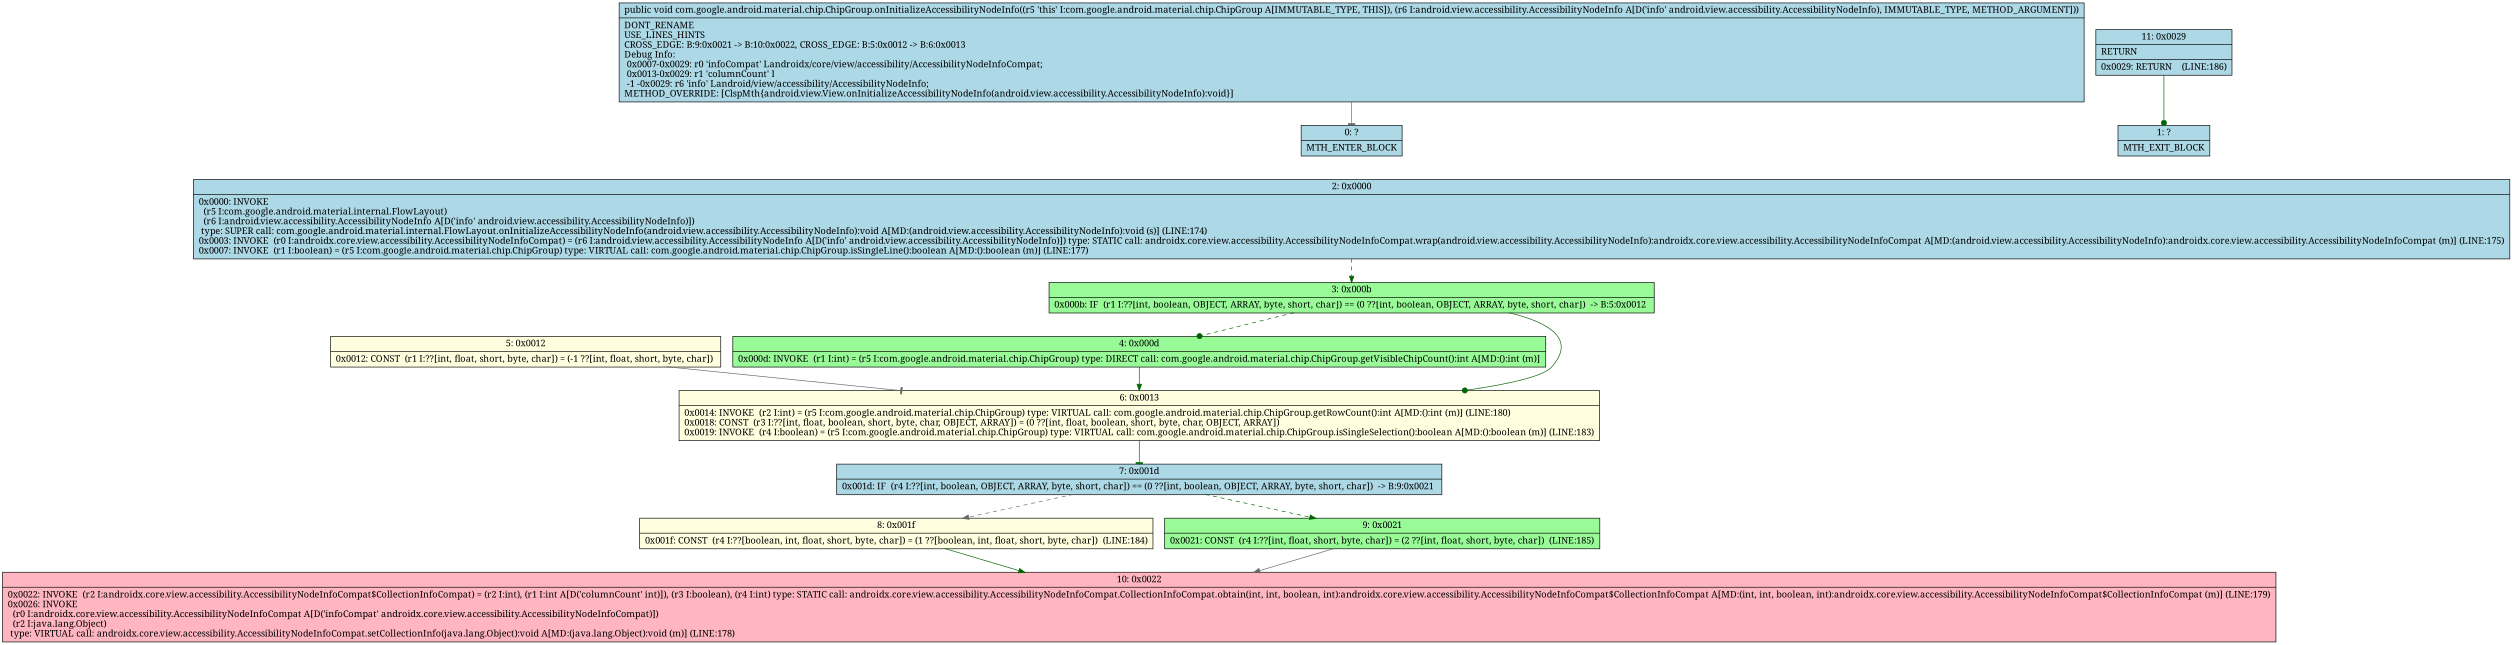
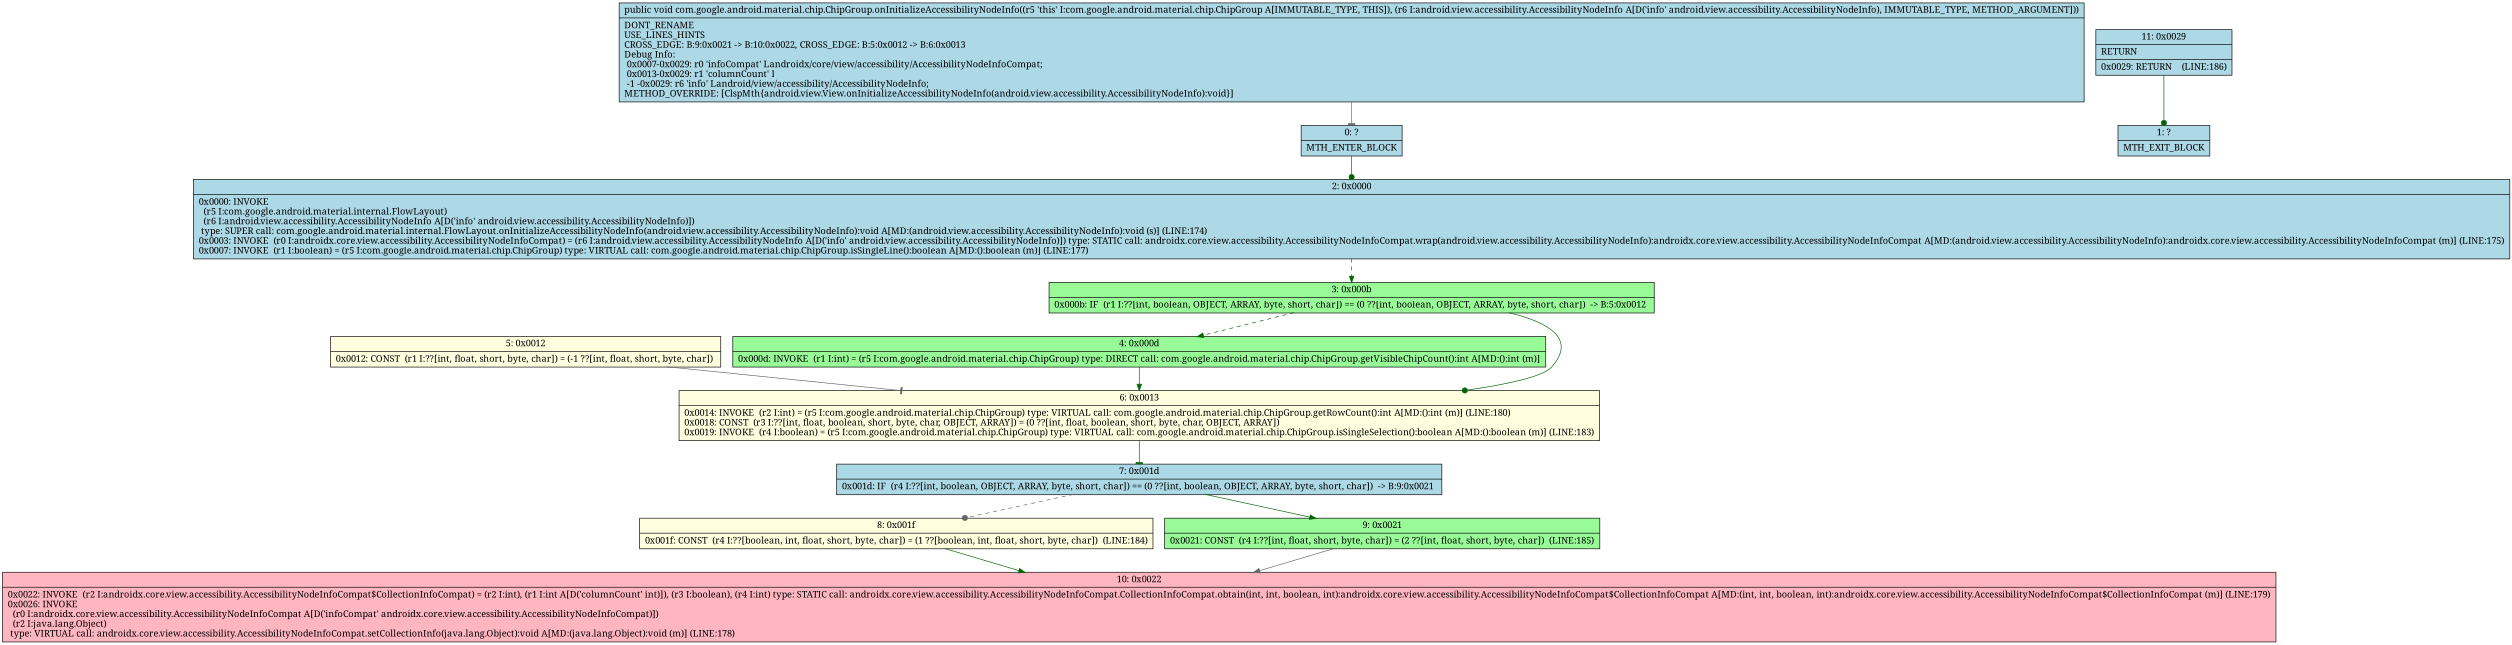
edge "0: ?" -> "2: 0x0000": added
edge "3: 0x000b" -> "4: 0x000d": arrowhead dot -> normal
edge "7: 0x001d" -> "8: 0x001f": arrowhead normal -> dot
edge "7: 0x001d" -> "9: 0x0021": style dashed -> solid
